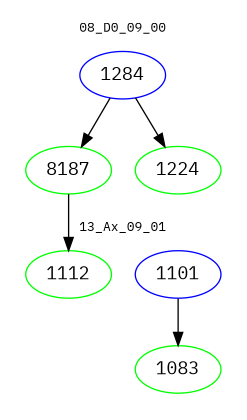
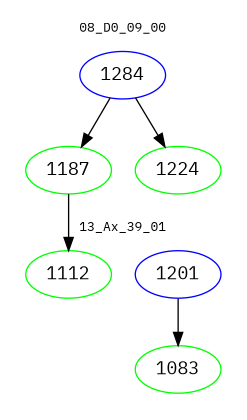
node "8187": label "8187" -> "1187"
cluster "13_Ax_09_01": label "13_Ax_09_01" -> "13_Ax_39_01"
node "1101": label "1101" -> "1201"
